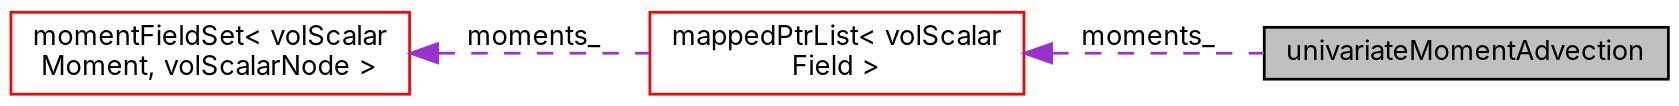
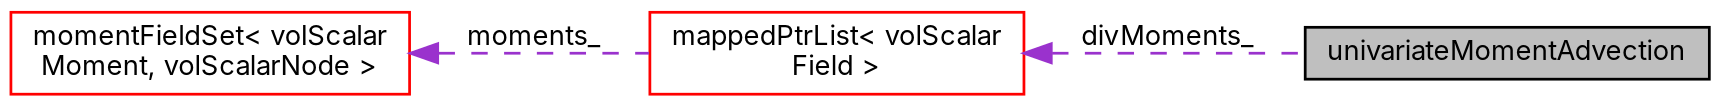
edge "univariateMomentAdvection" -> "mappedPtrList< volScalar Field >": label " moments_" -> " divMoments_"
